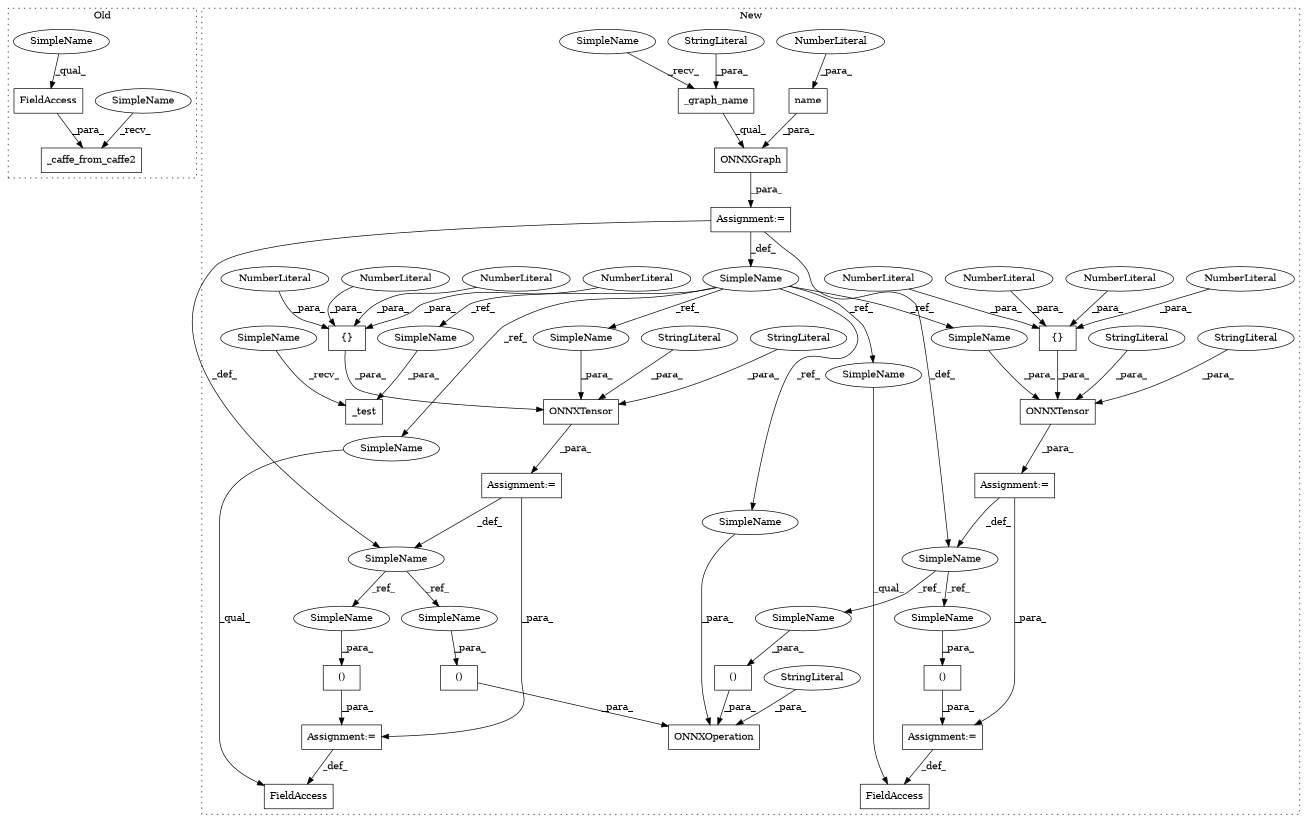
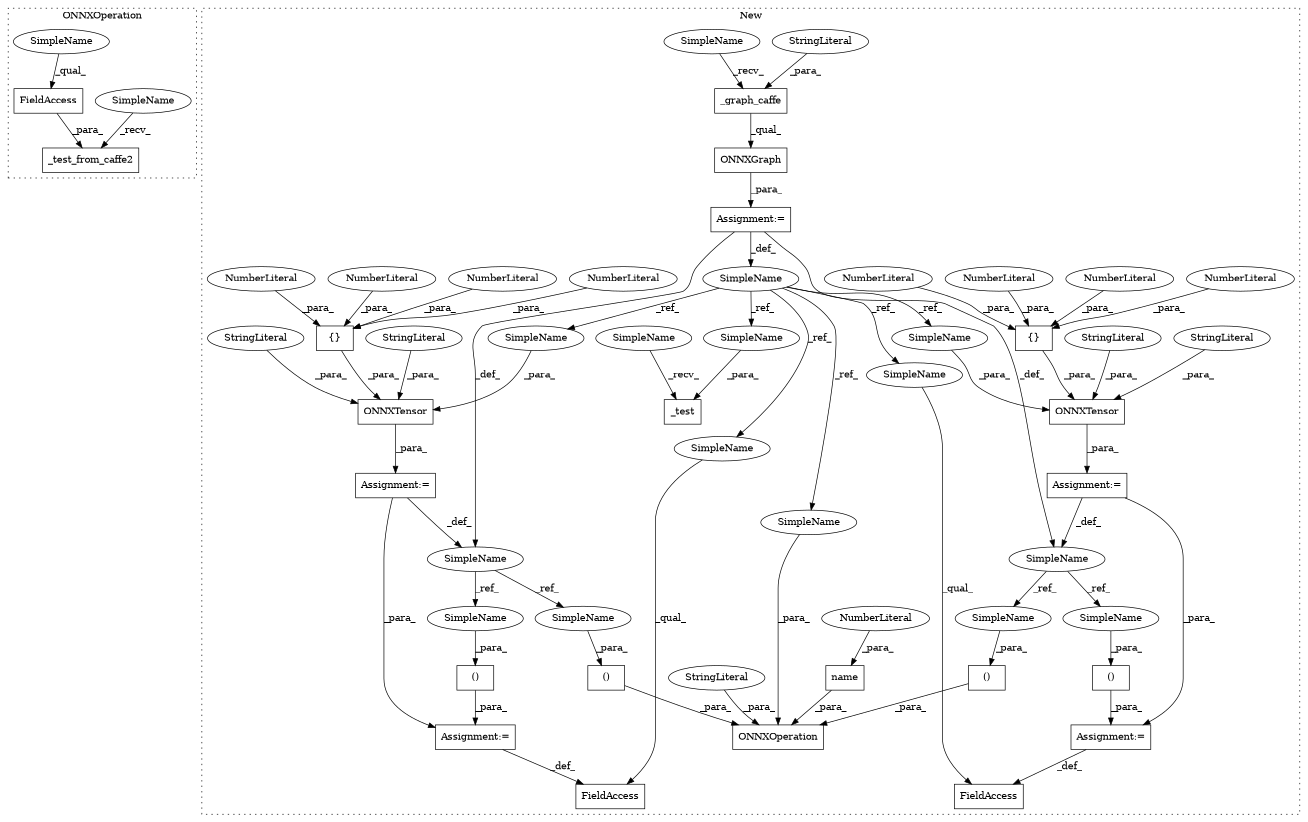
cluster "Old": label "Old" -> "ONNXOperation"
node "_graph_name": label "_graph_name" -> "_graph_caffe"
edge "name" -> "ONNXGraph": now "name" -> "ONNXOperation"
node "_caffe_from_caffe2": label "_caffe_from_caffe2" -> "_test_from_caffe2"
